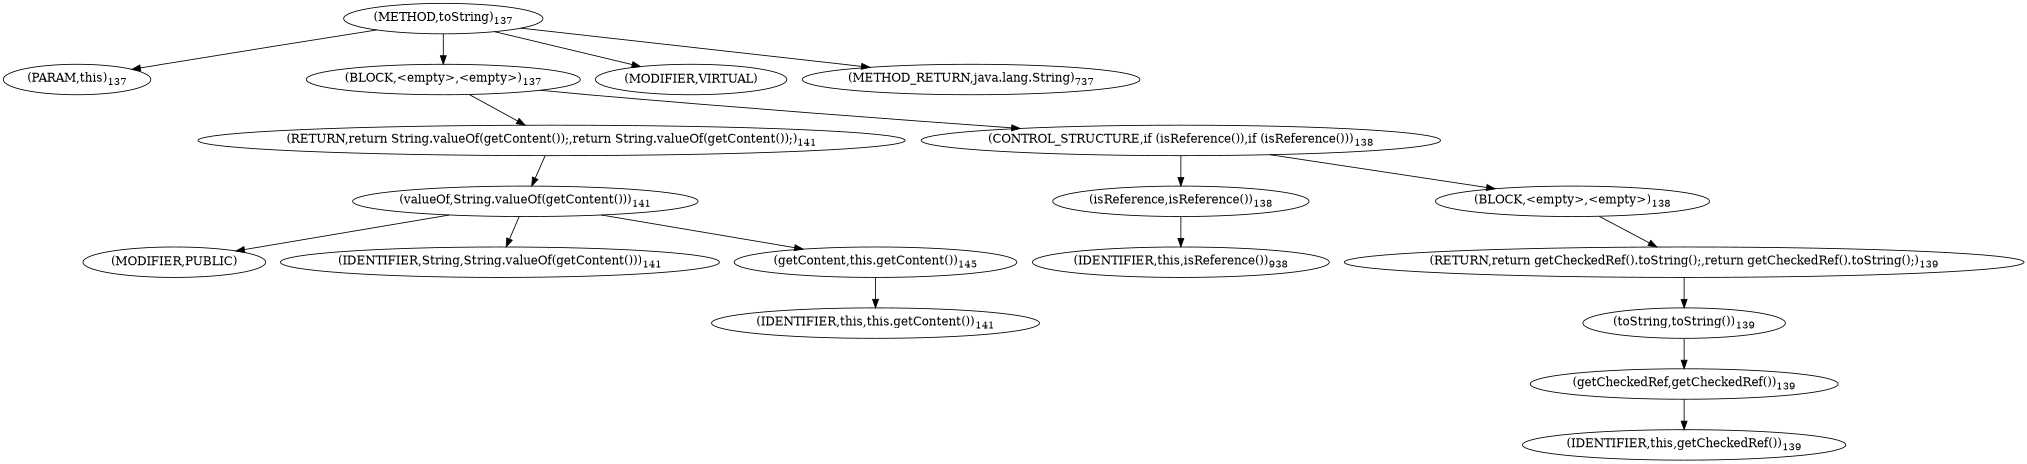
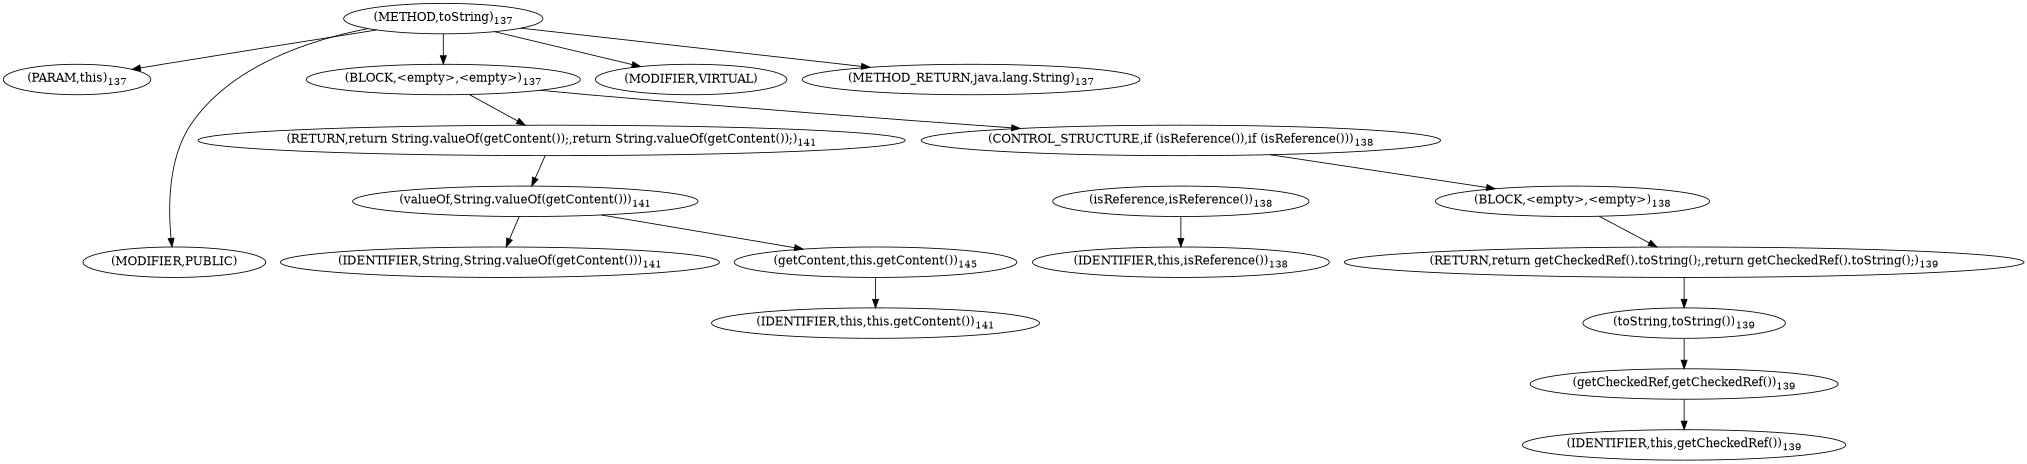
node "(METHOD_RETURN,java.lang.String)": text "737" -> "137"
edge "(CONTROL_STRUCTURE,if (isReference()),if (isReference()))" -> "(isReference,isReference())": removed
edge "(valueOf,String.valueOf(getContent()))" -> "(MODIFIER,PUBLIC)": now "(METHOD,toString)" -> "(MODIFIER,PUBLIC)"
node "(IDENTIFIER,this,isReference())": text "938" -> "138"
